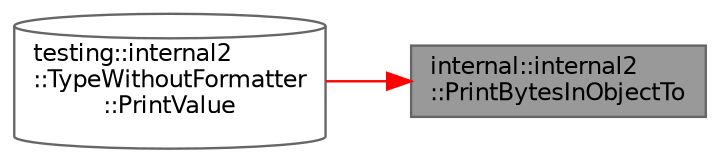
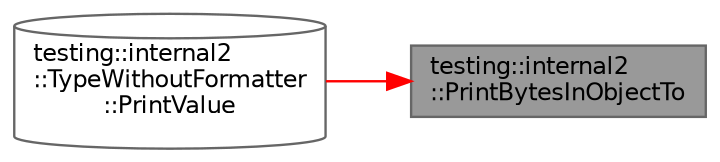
node "internal::internal2 ::PrintBytesInObjectTo": label "internal::internal2 ::PrintBytesInObjectTo" -> "testing::internal2 ::PrintBytesInObjectTo"
